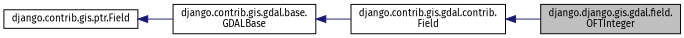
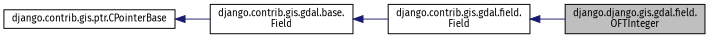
node "django.contrib.gis.ptr.Field": label "django.contrib.gis.ptr.Field" -> "django.contrib.gis.ptr.CPointerBase"
node "django.contrib.gis.gdal.base. GDALBase": label "django.contrib.gis.gdal.base. GDALBase" -> "django.contrib.gis.gdal.base. Field"
node "django.contrib.gis.gdal.contrib. Field": label "django.contrib.gis.gdal.contrib. Field" -> "django.contrib.gis.gdal.field. Field"
